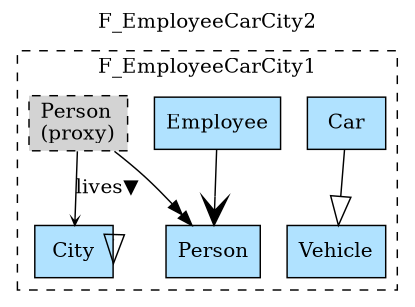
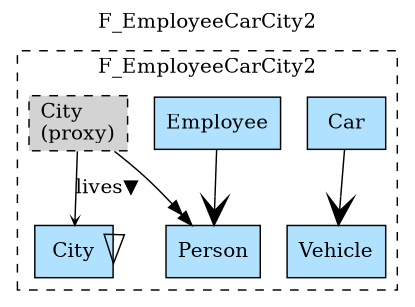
cluster "F_EmployeeCarCity1": label "F_EmployeeCarCity1" -> "F_EmployeeCarCity2"
node "Person (proxy)": label "Person (proxy)" -> "City (proxy)"
edge "Car" -> "Vehicle": arrowhead onormal -> vee
